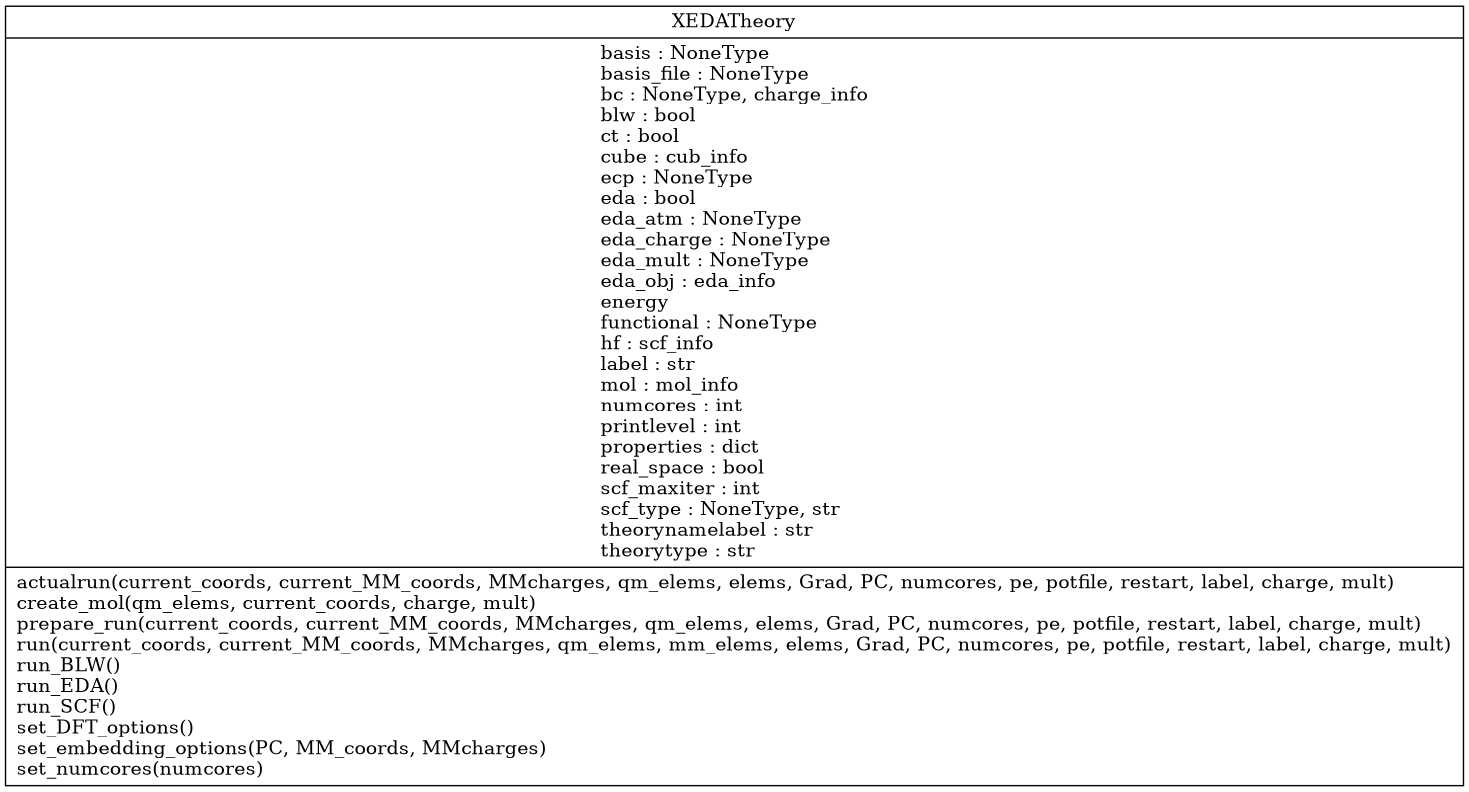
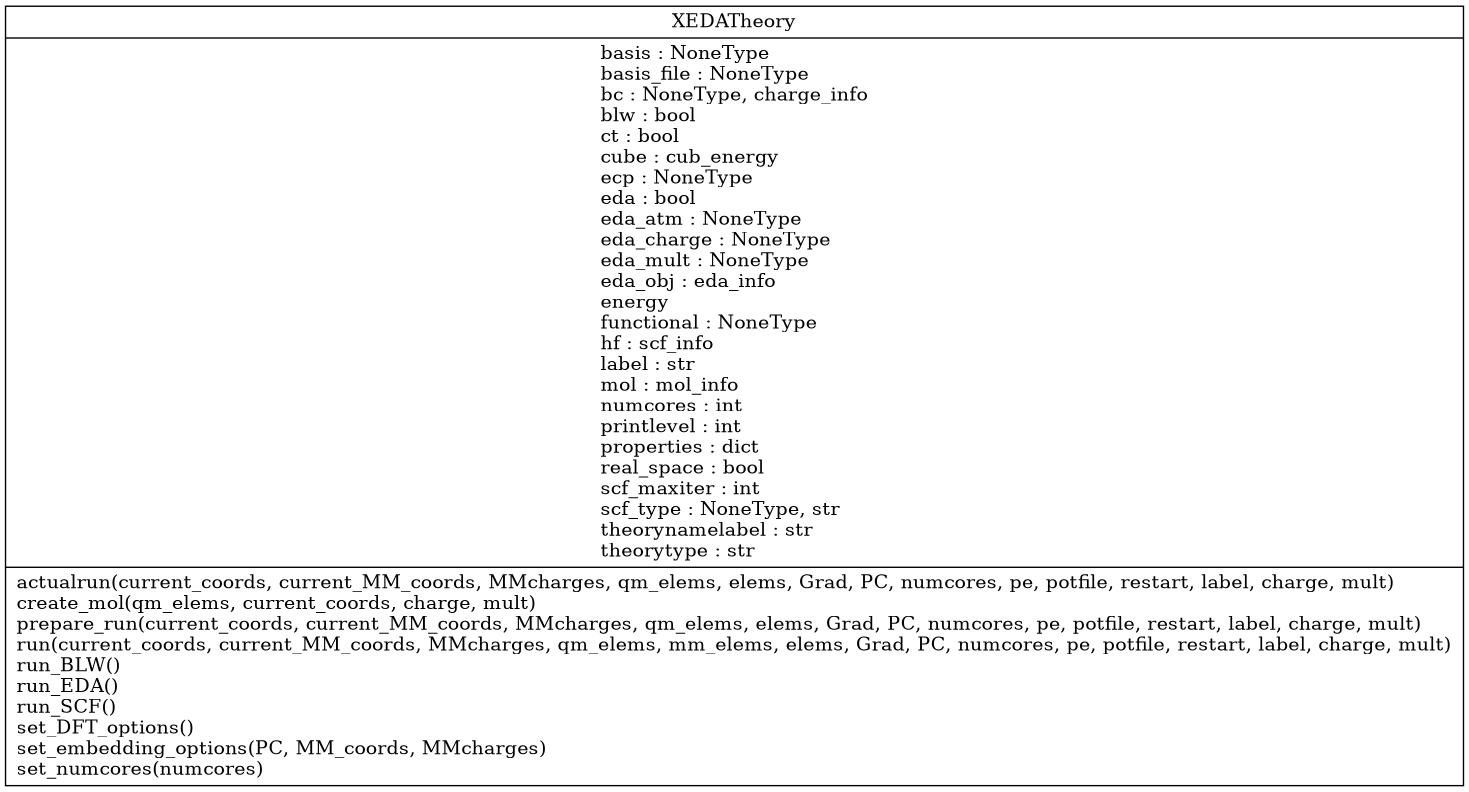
node "XEDATheory": text "cube : cub_info" -> "cube : cub_energy"
